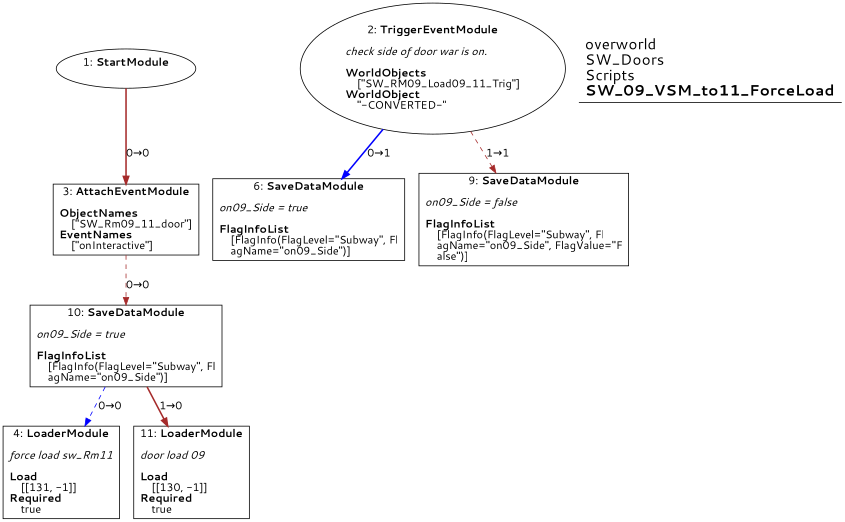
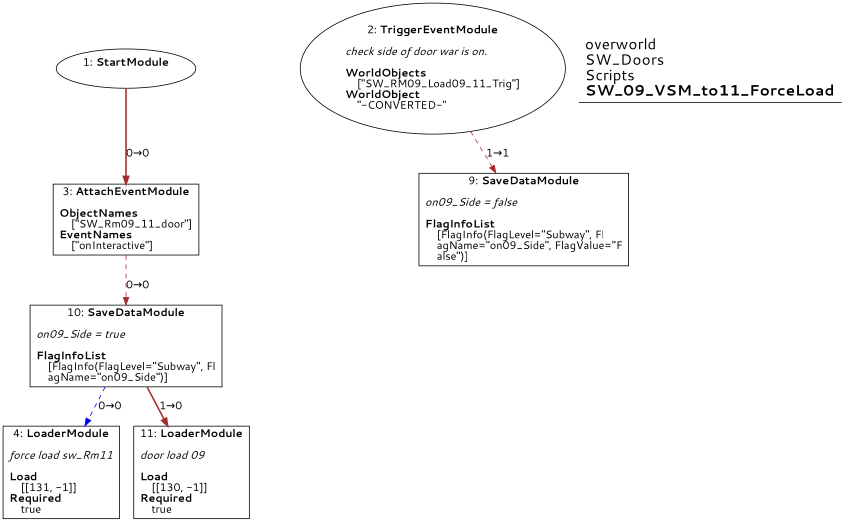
node "6:": removed
